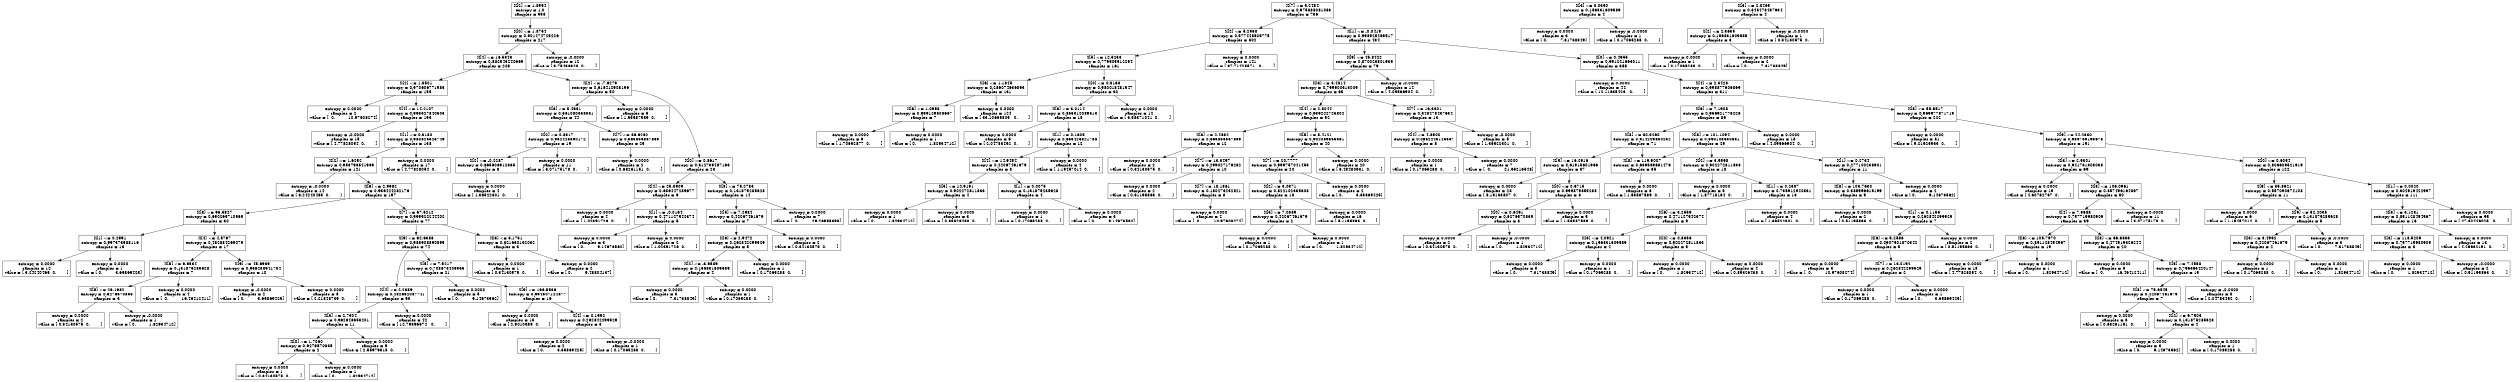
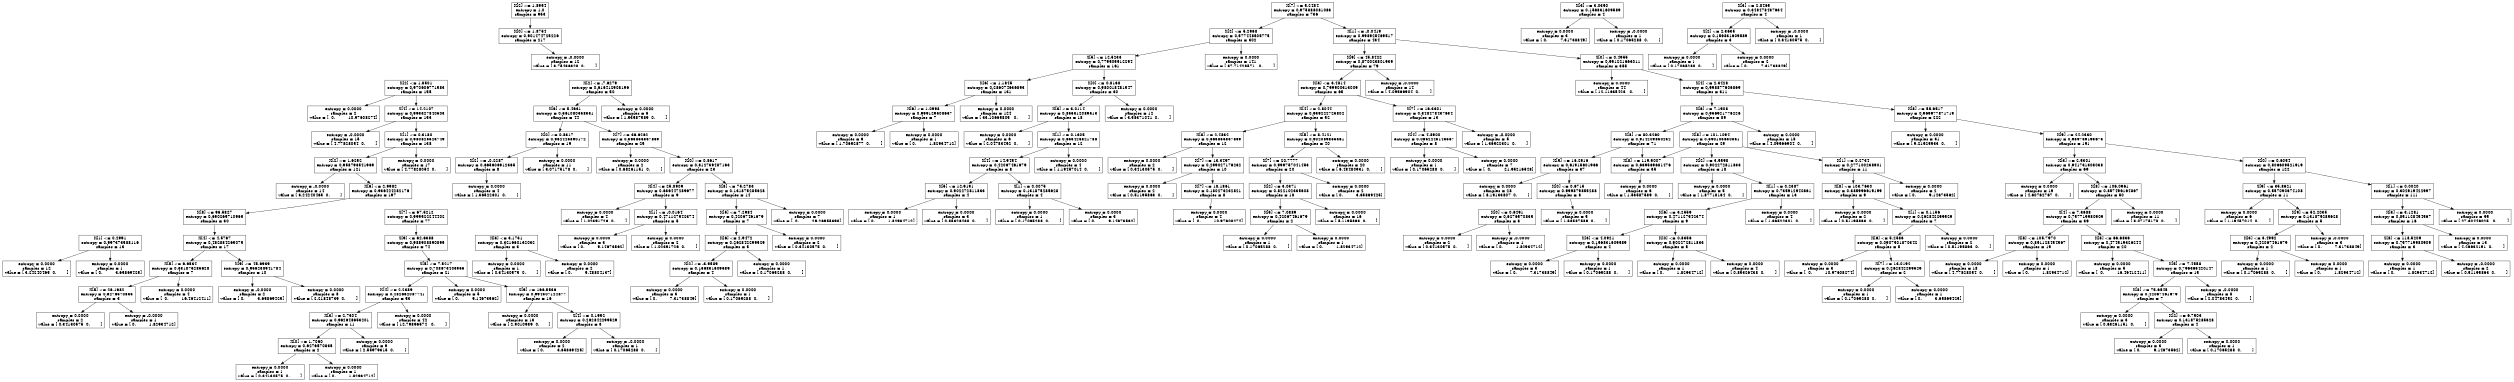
node "X[4] <= 16.5343 entropy = 0.882543240669 samples = 205": removed
edge "X[2] <= -7.6279 entropy = 0.616412908196 samples = 50" -> "X[0] <= 0.8617 entropy = 0.312739487163 samples = 23": now "X[7] <= 36.6262 entropy = 0.363853837839 samples = 25" -> "X[0] <= 0.8617 entropy = 0.312739487163 samples = 23"
edge "X[6] <= 2.9982 entropy = 0.936424282176 samples = 197" -> "X[7] <= 67.5212 entropy = 0.999522244402 samples = 77": removed
edge "X[0] <= 0.6715 entropy = 0.999879855288 samples = 8" -> "X[0] <= 0.6491 entropy = 0.6276570835 samples = 3": removed
edge "X[7] <= 67.5212 entropy = 0.999522244402 samples = 77" -> "X[3] <= 3.1731 entropy = 0.321660132032 samples = 3": removed
edge "X[8] <= 96.5827 entropy = 0.690265710965 samples = 30" -> "X[1] <= 0.2991 entropy = 0.997373588116 samples = 13": removed
edge "X[9] <= 62.6388 entropy = 0.988908890895 samples = 74" -> "X[4] <= 2.2389 entropy = 0.482662087741 samples = 53": now "X[5] <= 7.5217 entropy = 0.708673403955 samples = 21" -> "X[4] <= 2.2389 entropy = 0.482662087741 samples = 53"
node "X[5] <= 6.6534 entropy = 0.131875285628 samples = 7": label "X[5] <= 6.6534 entropy = 0.131875285628 samples = 7" -> "X[5] <= 6.6534 entropy = 0.331875285628 samples = 7"
